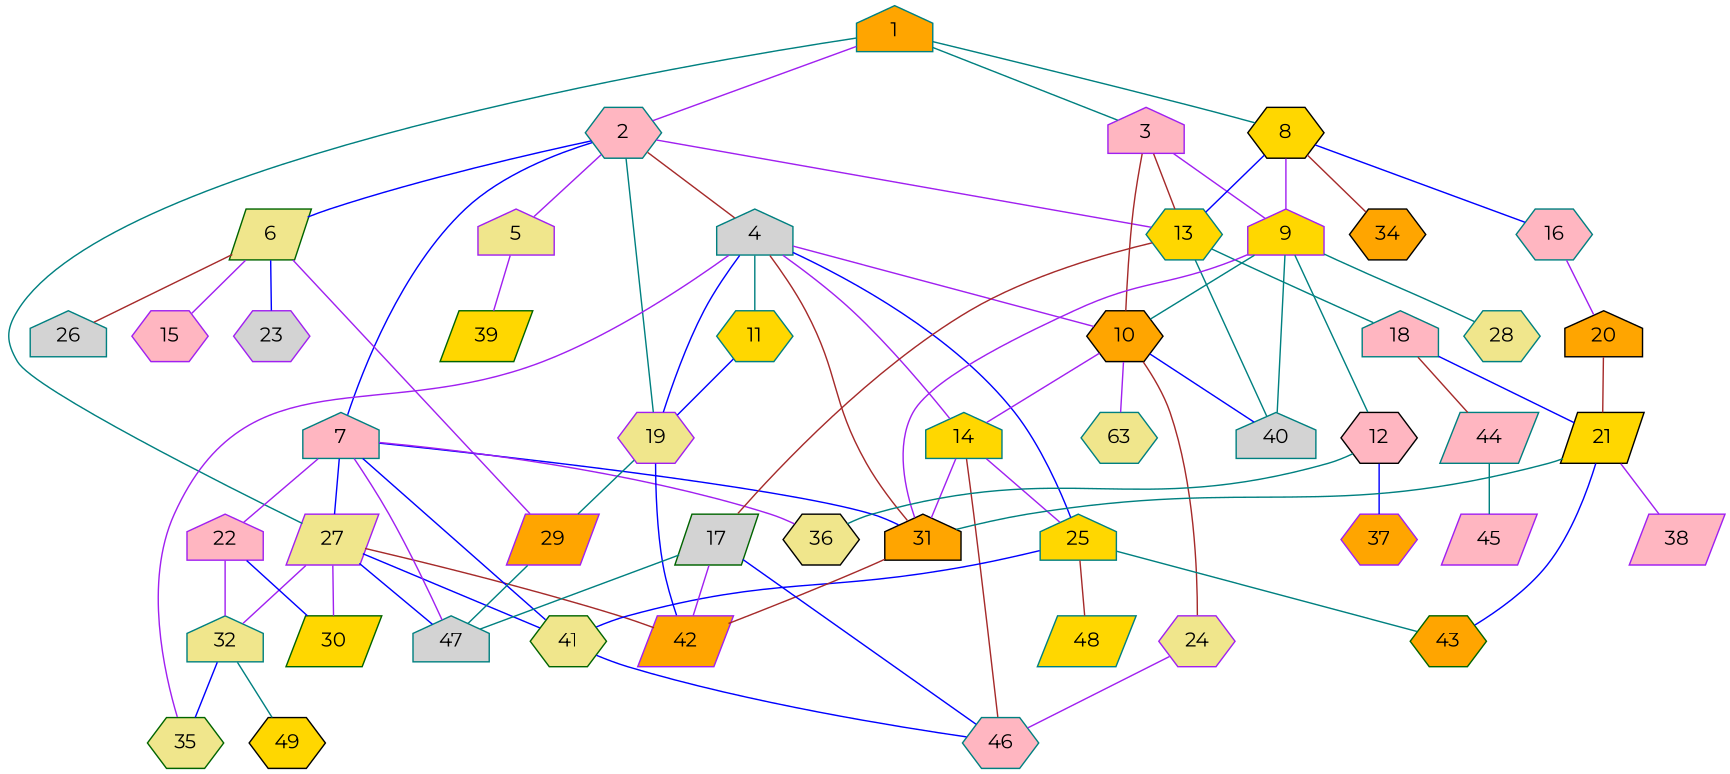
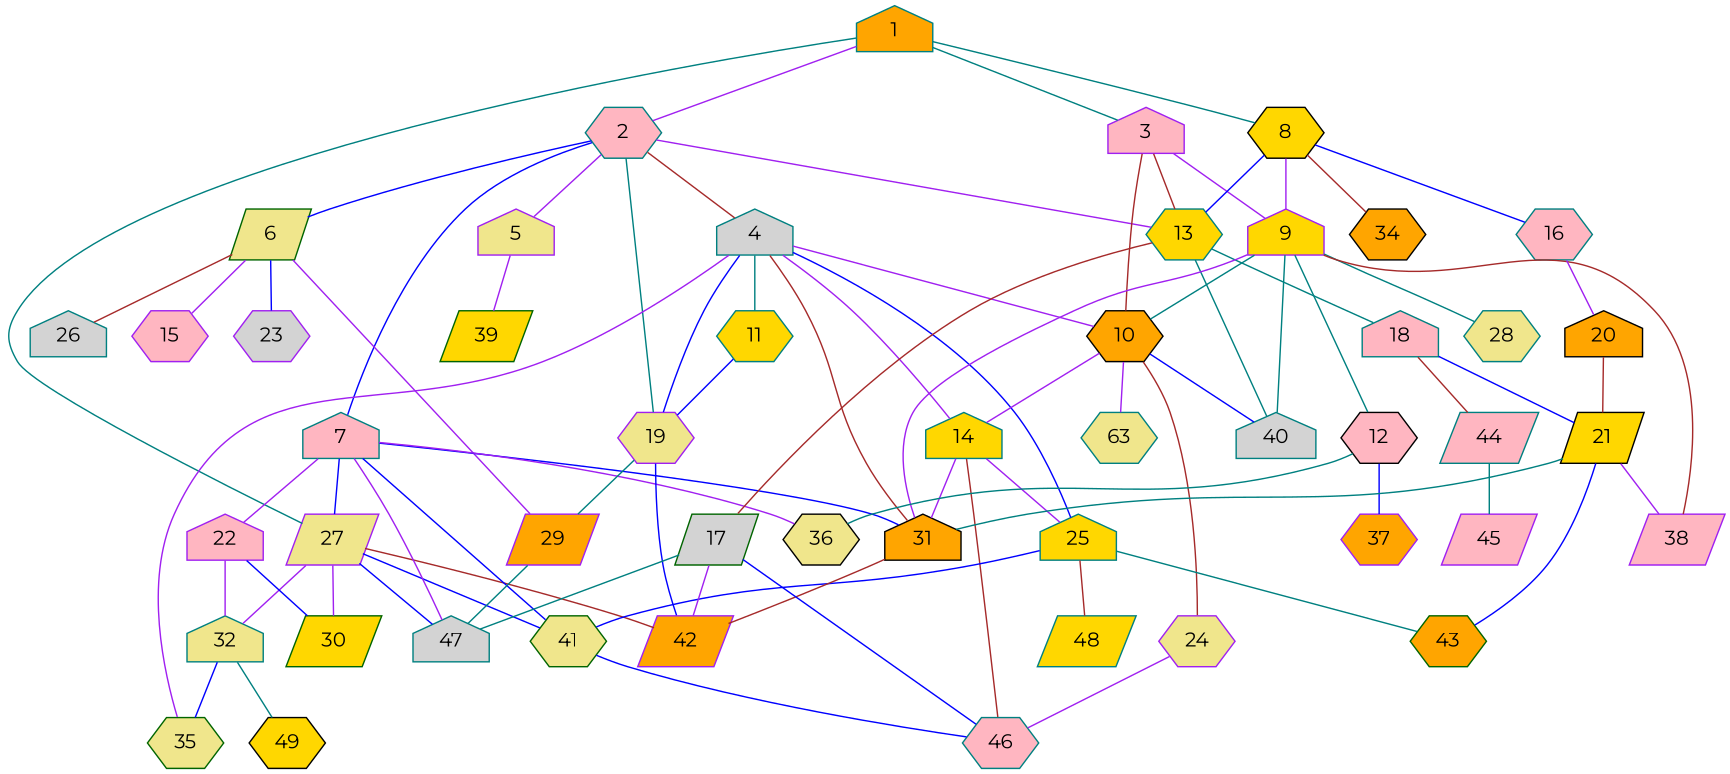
edge "9" -- "38": added
